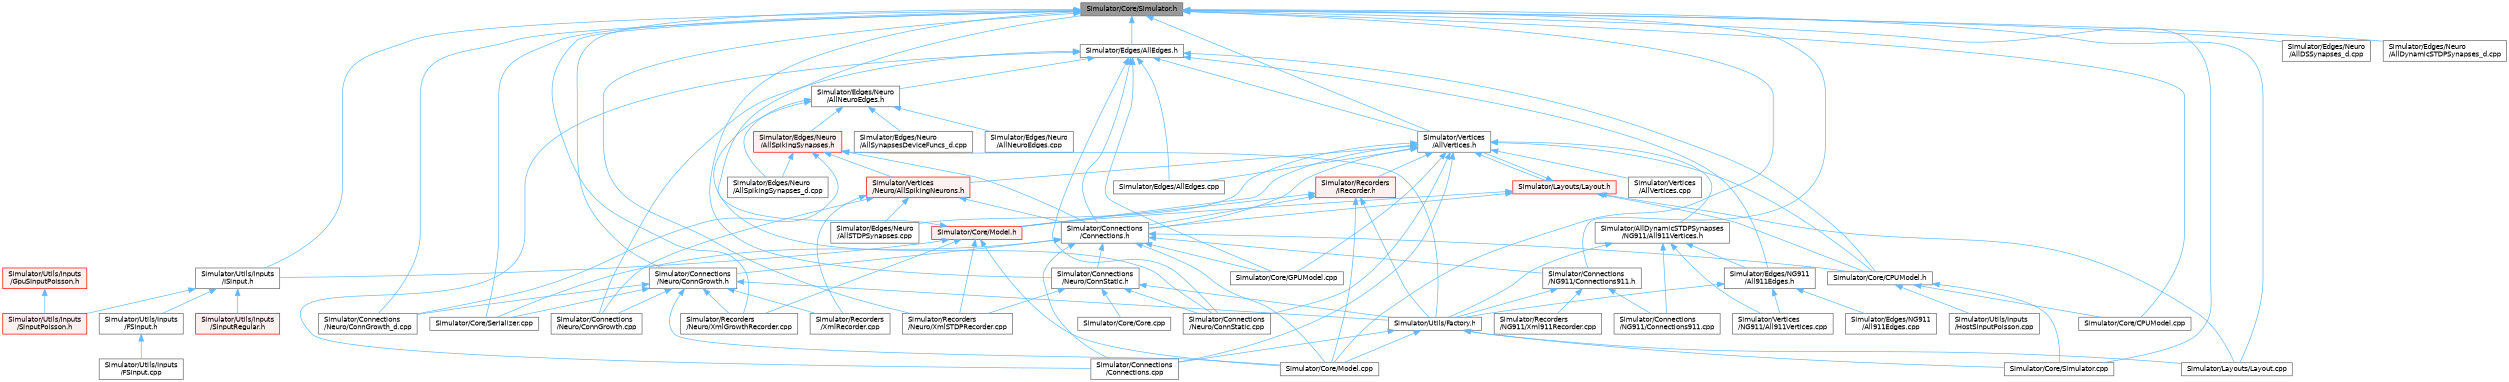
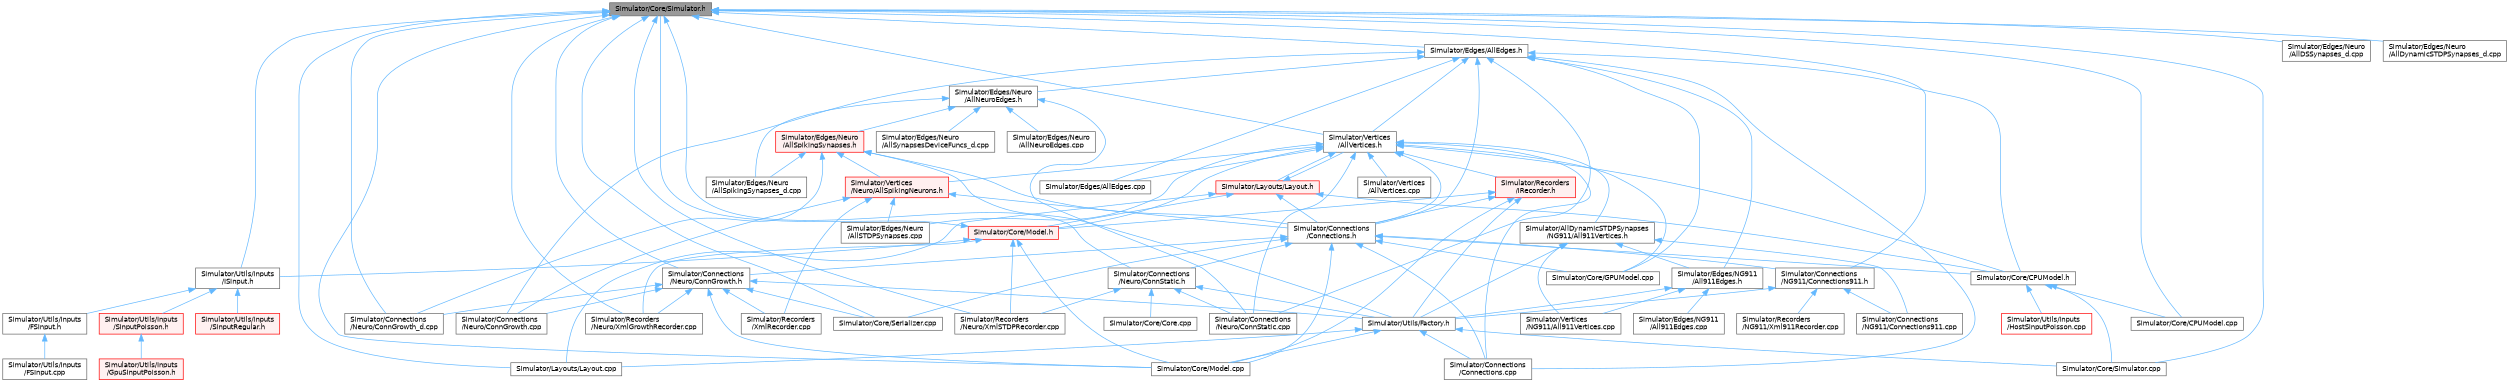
edge "Simulator/Utils/Inputs /SInputPoisson.h" -> "Simulator/Utils/Inputs /GpuSInputPoisson.h": reversed
node "Simulator/Utils/Inputs /HostSInputPoisson.cpp": color grey40 -> red
